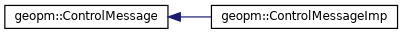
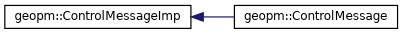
edge "geopm::ControlMessageImp" -> "geopm::ControlMessage": reversed
